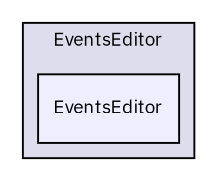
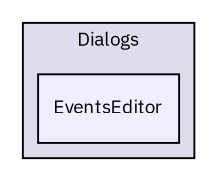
cluster "EventsEditor": label "EventsEditor" -> "Dialogs"
